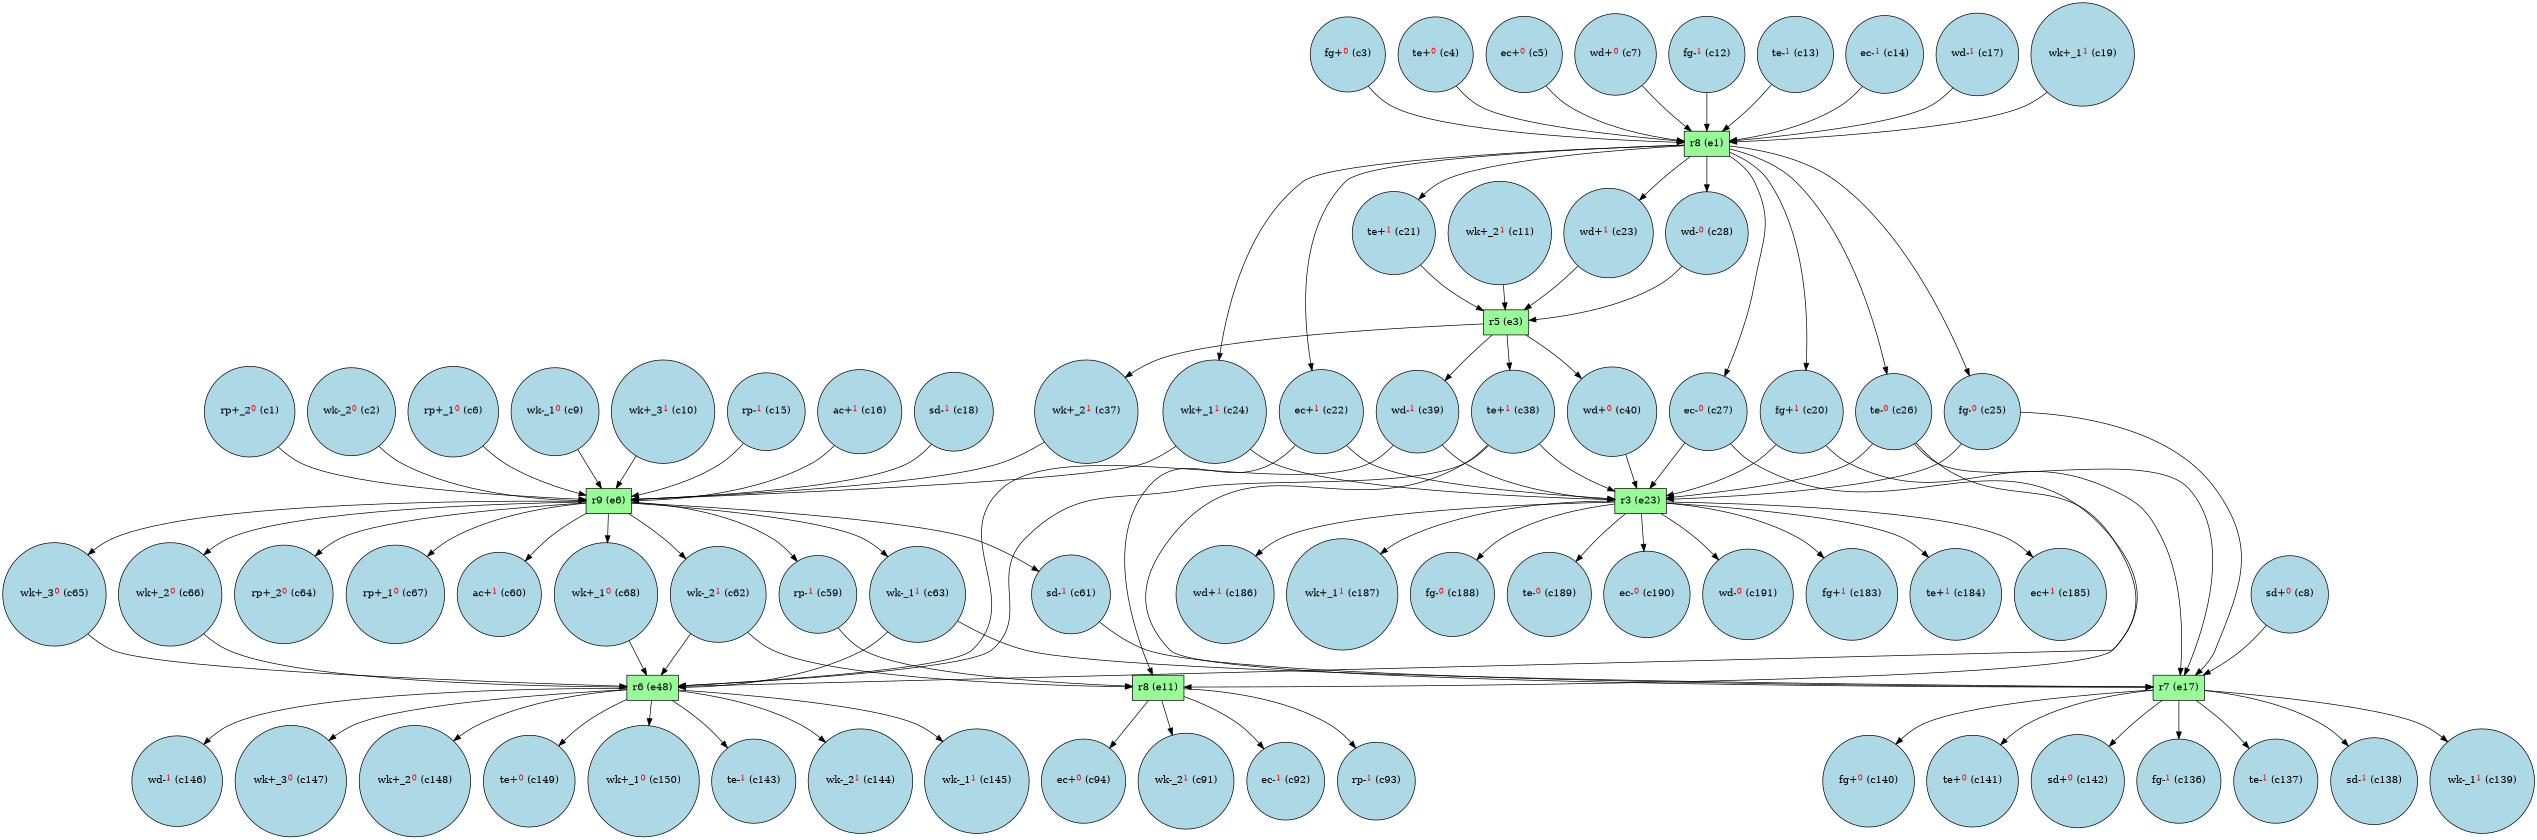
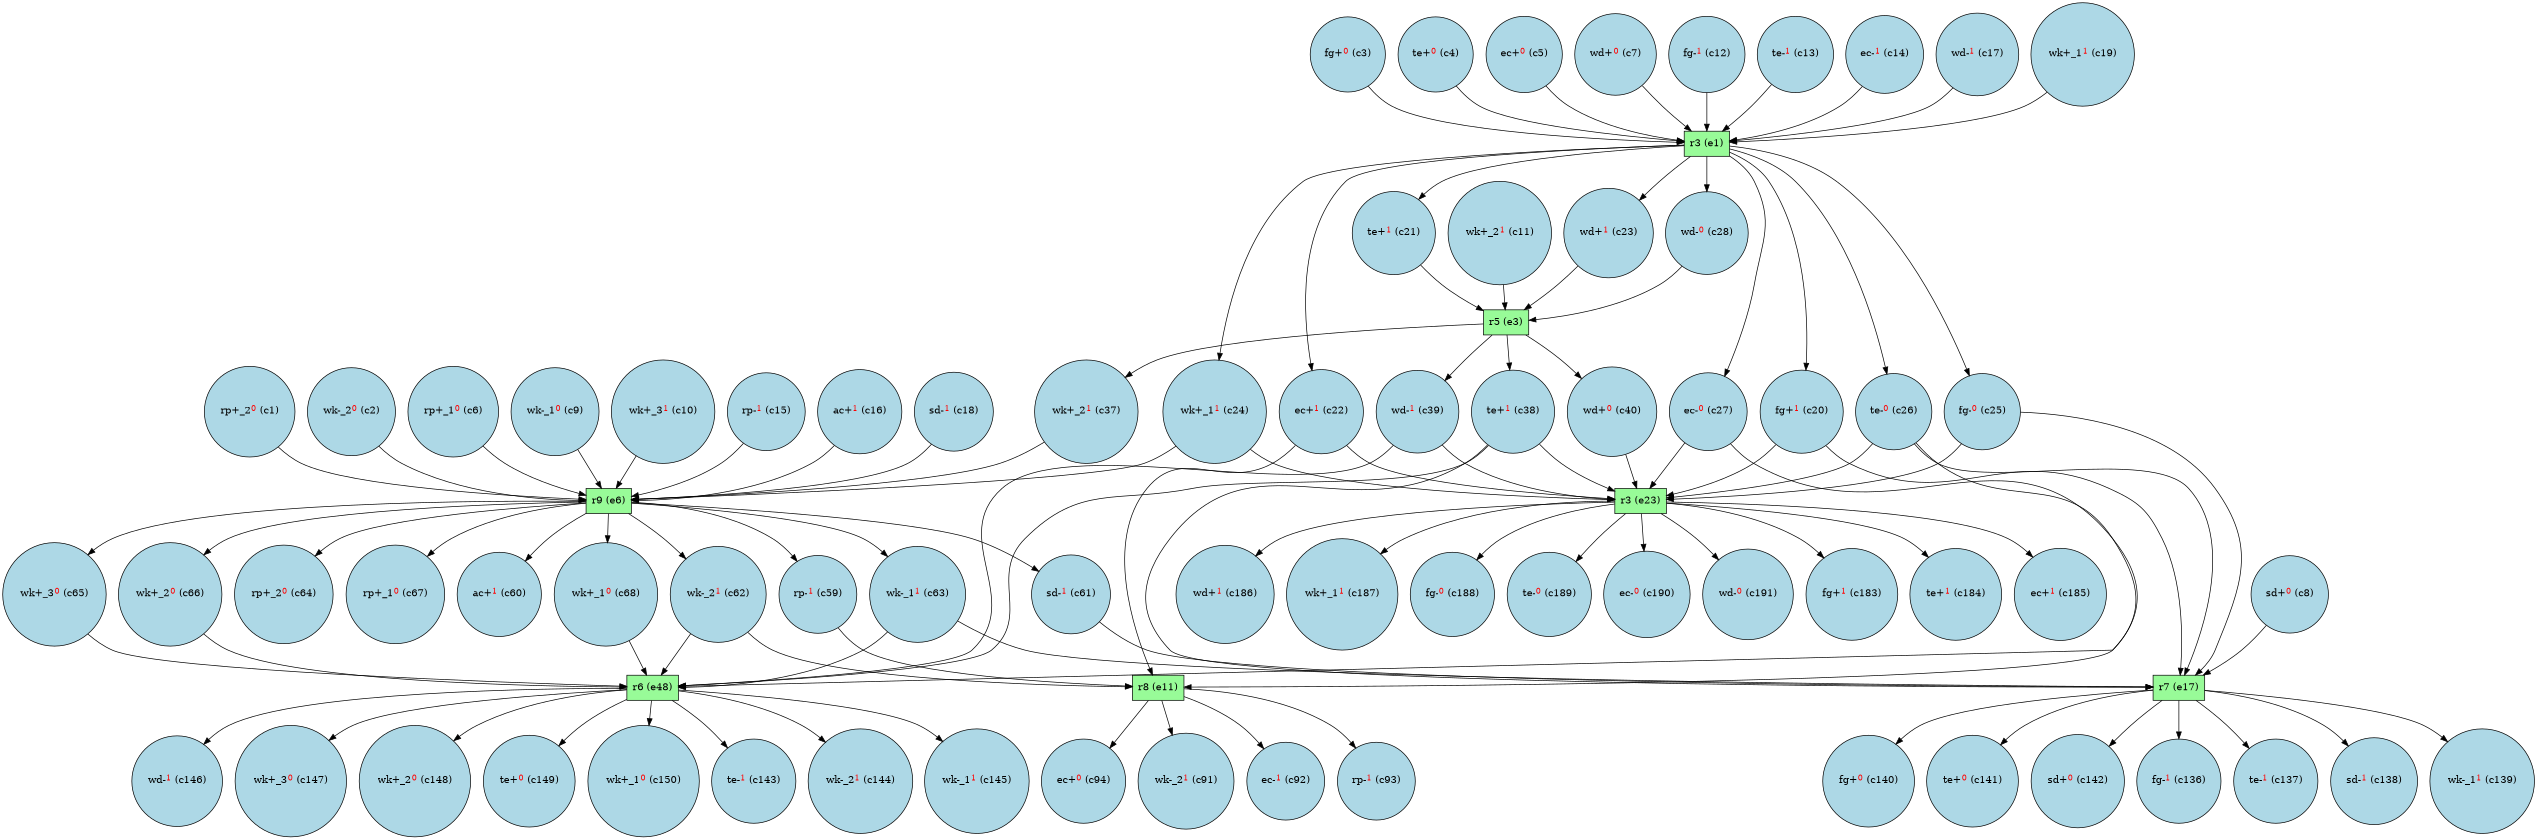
node "r8 (e1)": label "r8 (e1)" -> "r3 (e1)"
